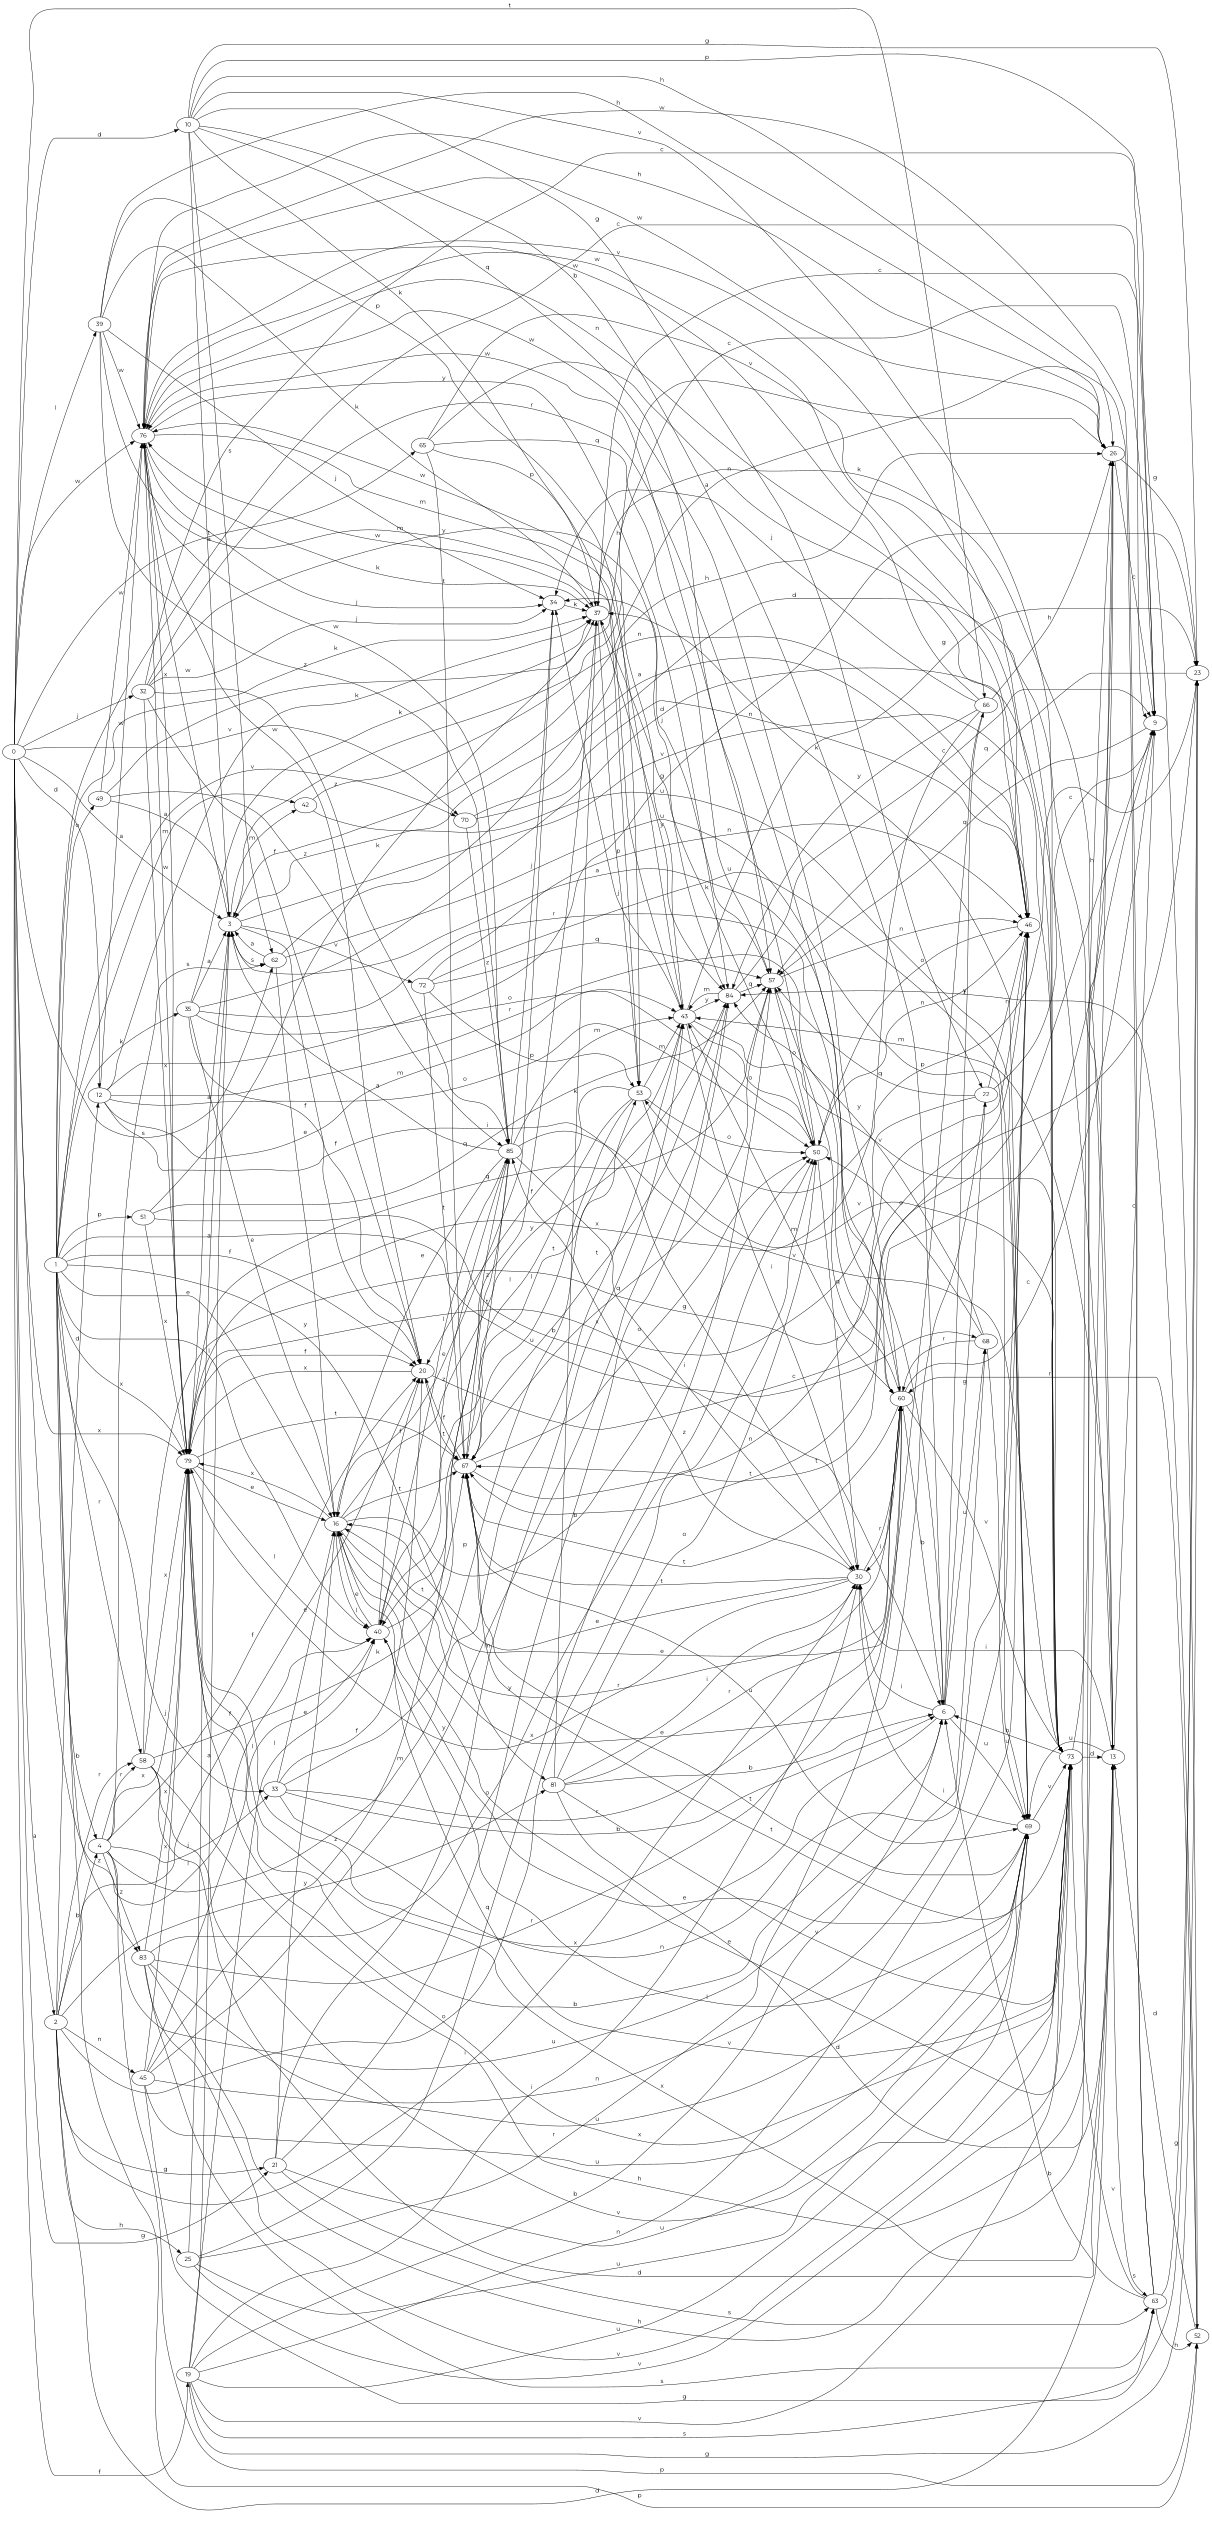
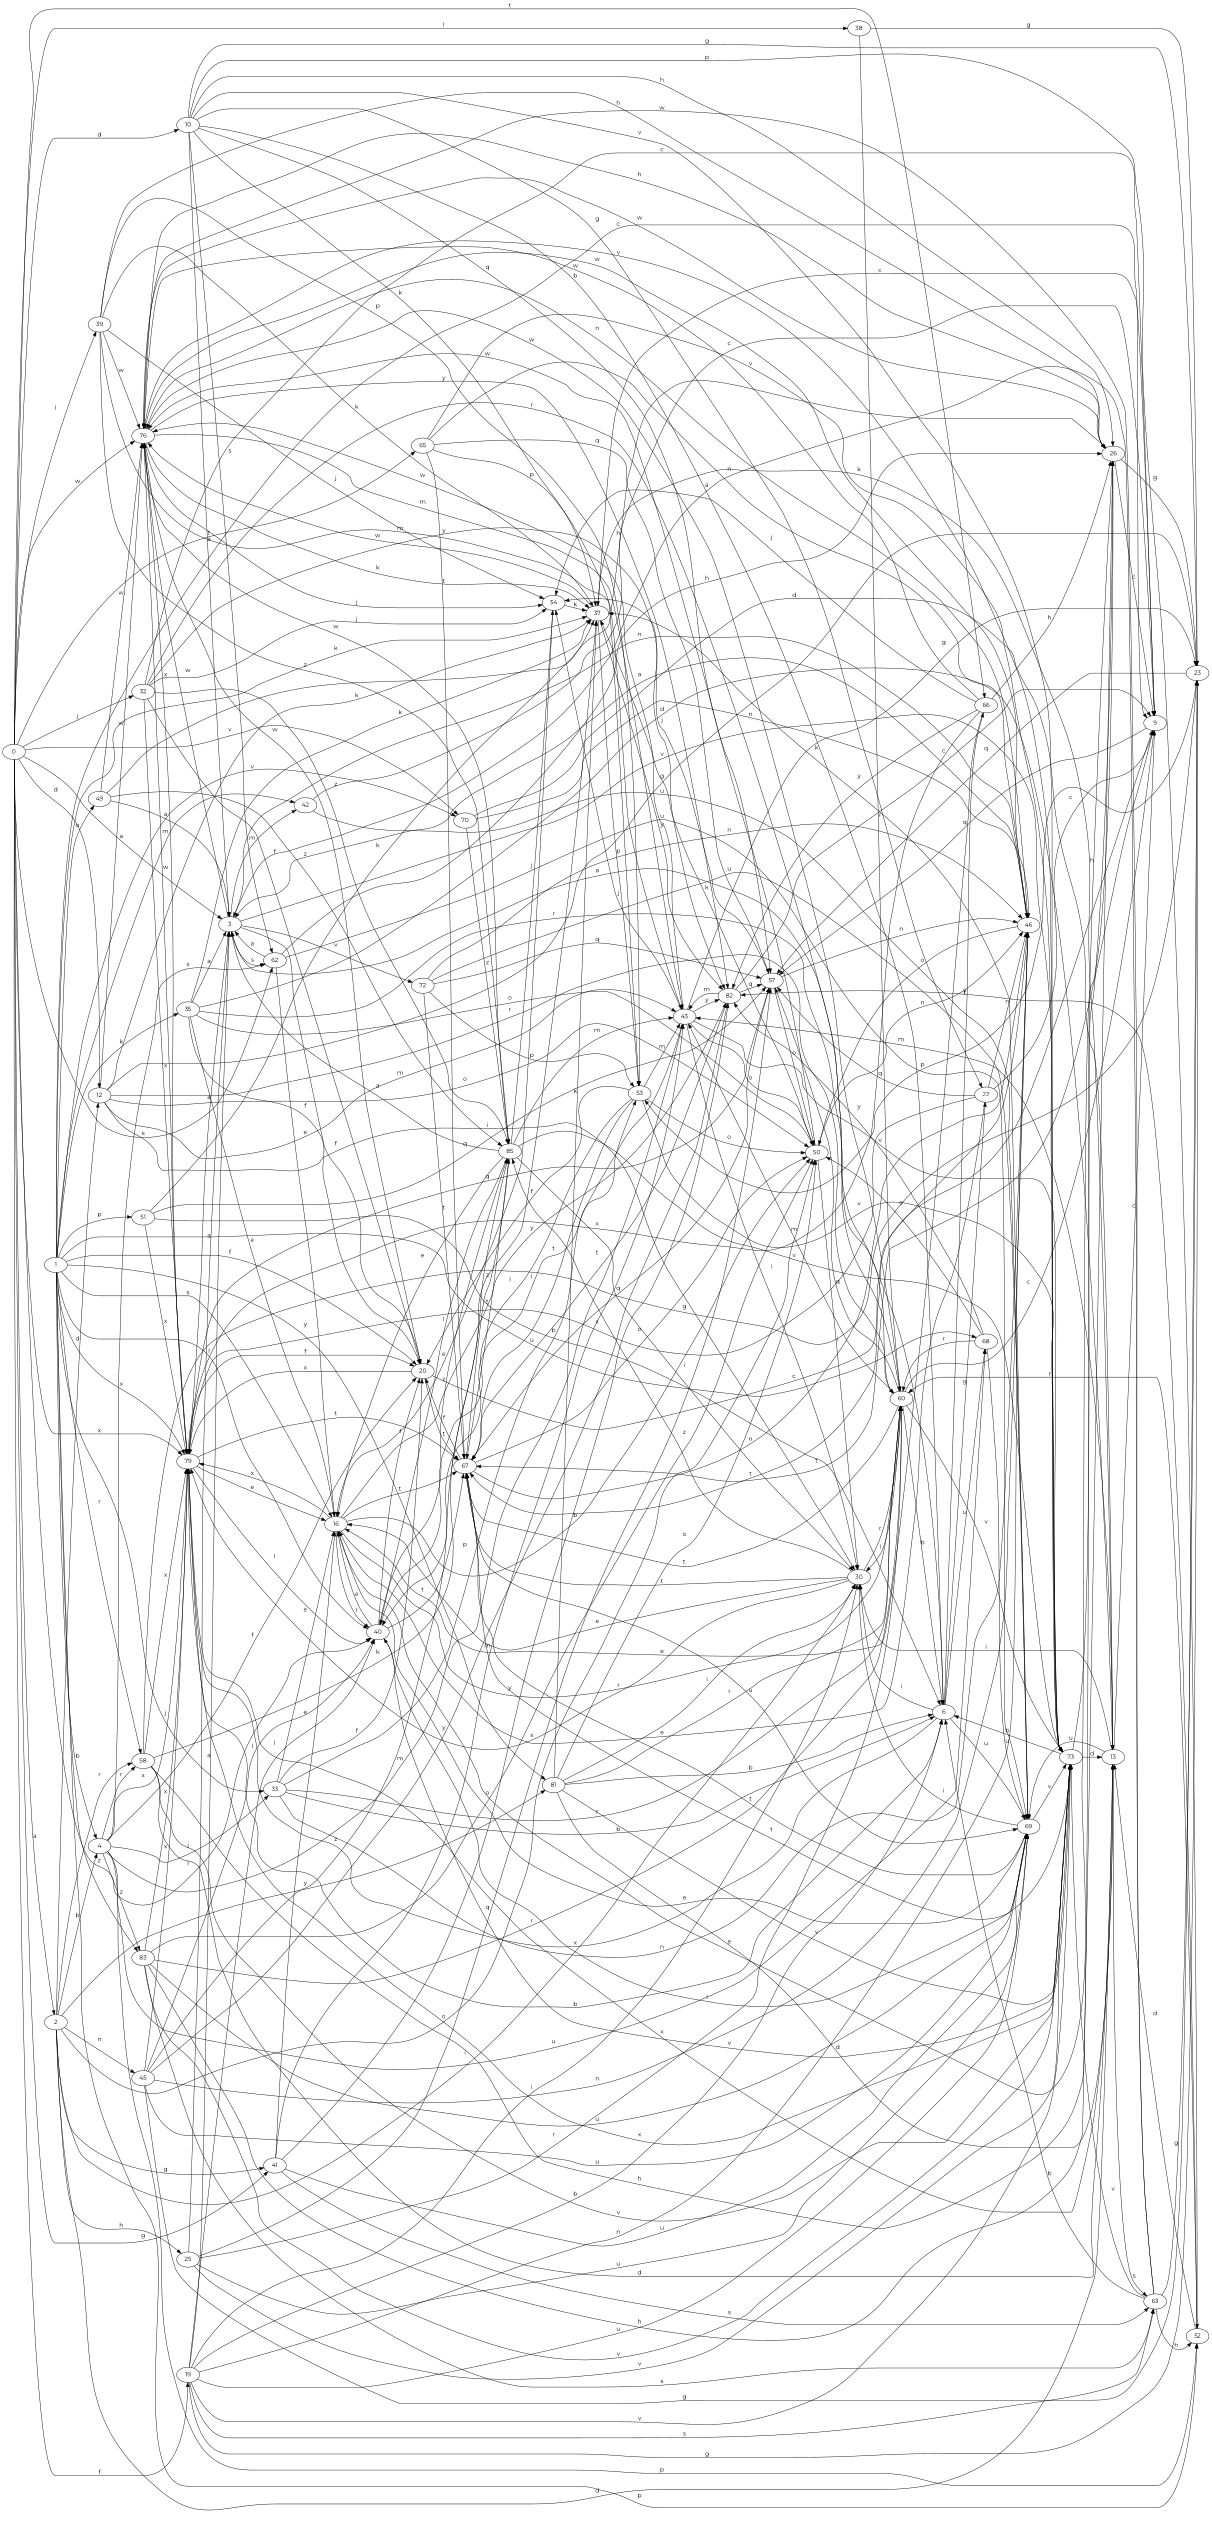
node "38": added
node "84": label "84" -> "82"
edge "1" -> "16": label "e" -> "s"
edge "2" -> "20": removed, label "f"
edge "79" -> "13": reversed
node "21": label "21" -> "41"
